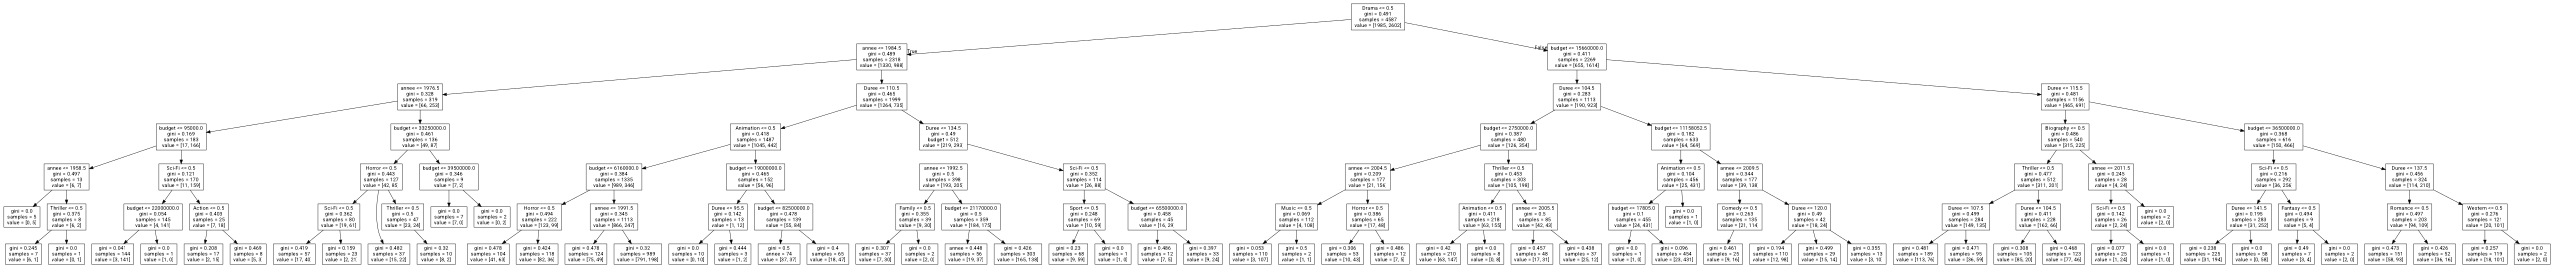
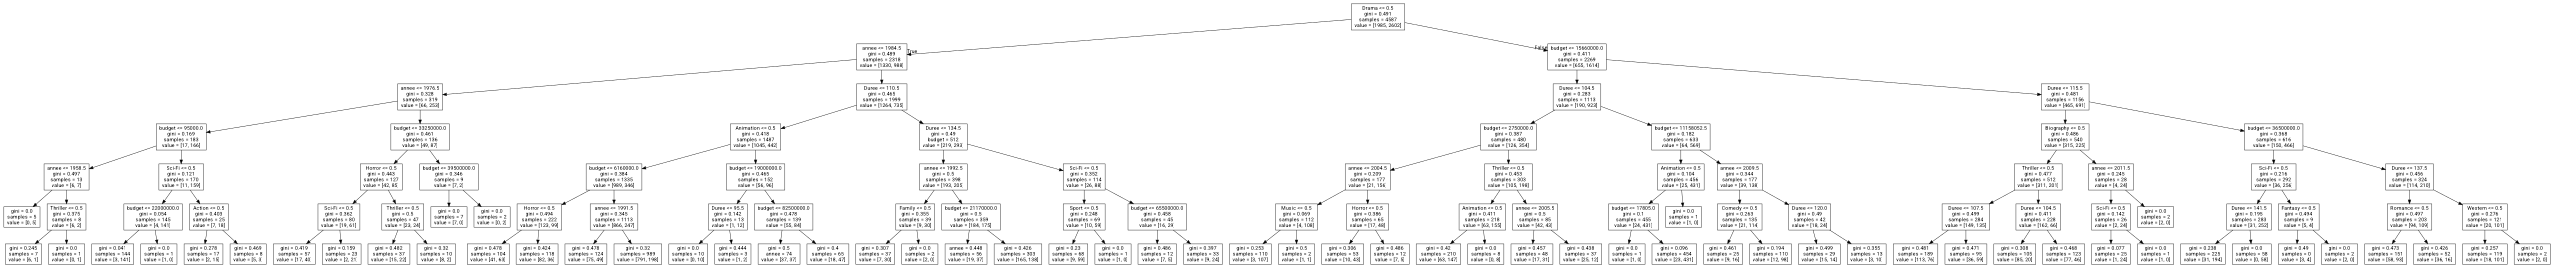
edge "Duree <= 134.5 gini = 0.49 budget = 512 value = [219, 293]" -> "annee <= 1992.5 gini = 0.5 samples = 398 value = [193, 205]": added
edge "Horror <= 0.5 gini = 0.443 samples = 127 value = [42, 85]" -> "gini = 0.482 samples = 37 value = [15, 22]": now "Thriller <= 0.5 gini = 0.5 samples = 47 value = [23, 24]" -> "gini = 0.482 samples = 37 value = [15, 22]"
edge "Duree <= 120.0 gini = 0.49 samples = 42 value = [18, 24]" -> "gini = 0.194 samples = 110 value = [12, 98]": now "Comedy <= 0.5 gini = 0.263 samples = 135 value = [21, 114]" -> "gini = 0.194 samples = 110 value = [12, 98]"
node "gini = 0.208 samples = 17 value = [2, 15]": label "gini = 0.208 samples = 17 value = [2, 15]" -> "gini = 0.278 samples = 17 value = [2, 15]"
node "gini = 0.053 samples = 110 value = [3, 107]": label "gini = 0.053 samples = 110 value = [3, 107]" -> "gini = 0.253 samples = 110 value = [3, 107]"
node "gini = 0.49 samples = 7 value = [3, 4]": label "gini = 0.49 samples = 7 value = [3, 4]" -> "gini = 0.49 samples = 0 value = [3, 4]"
